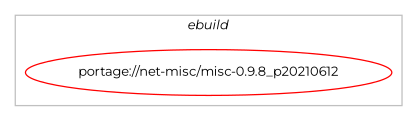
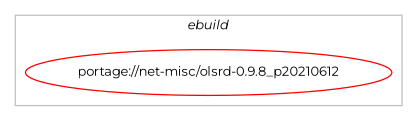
node "portage://net-misc/misc-0.9.8_p20210612": label "portage://net-misc/misc-0.9.8_p20210612" -> "portage://net-misc/olsrd-0.9.8_p20210612"
